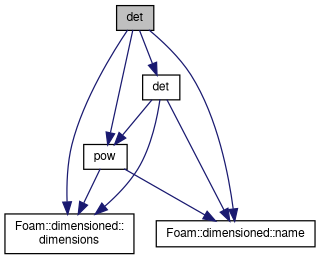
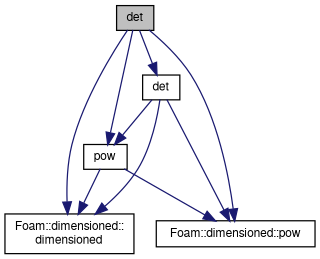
node "Foam::dimensioned:: dimensions": label "Foam::dimensioned:: dimensions" -> "Foam::dimensioned:: dimensioned"
node "Foam::dimensioned::name": label "Foam::dimensioned::name" -> "Foam::dimensioned::pow"
